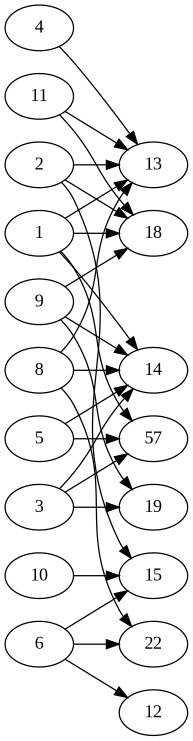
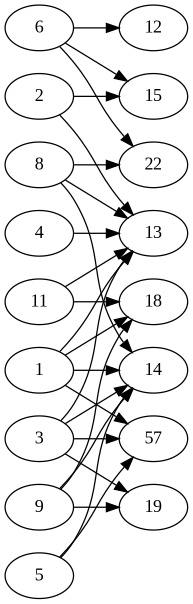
edge "2" -> "18": removed
edge "3" -> "13": added
node "10": removed
